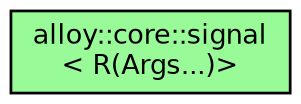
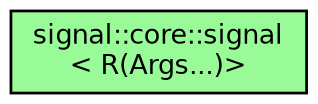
node "alloy::core::signal < R(Args...)>": label "alloy::core::signal < R(Args...)>" -> "signal::core::signal < R(Args...)>"
